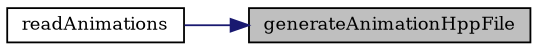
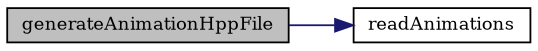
edge "readAnimations" -> "generateAnimationHppFile": reversed
